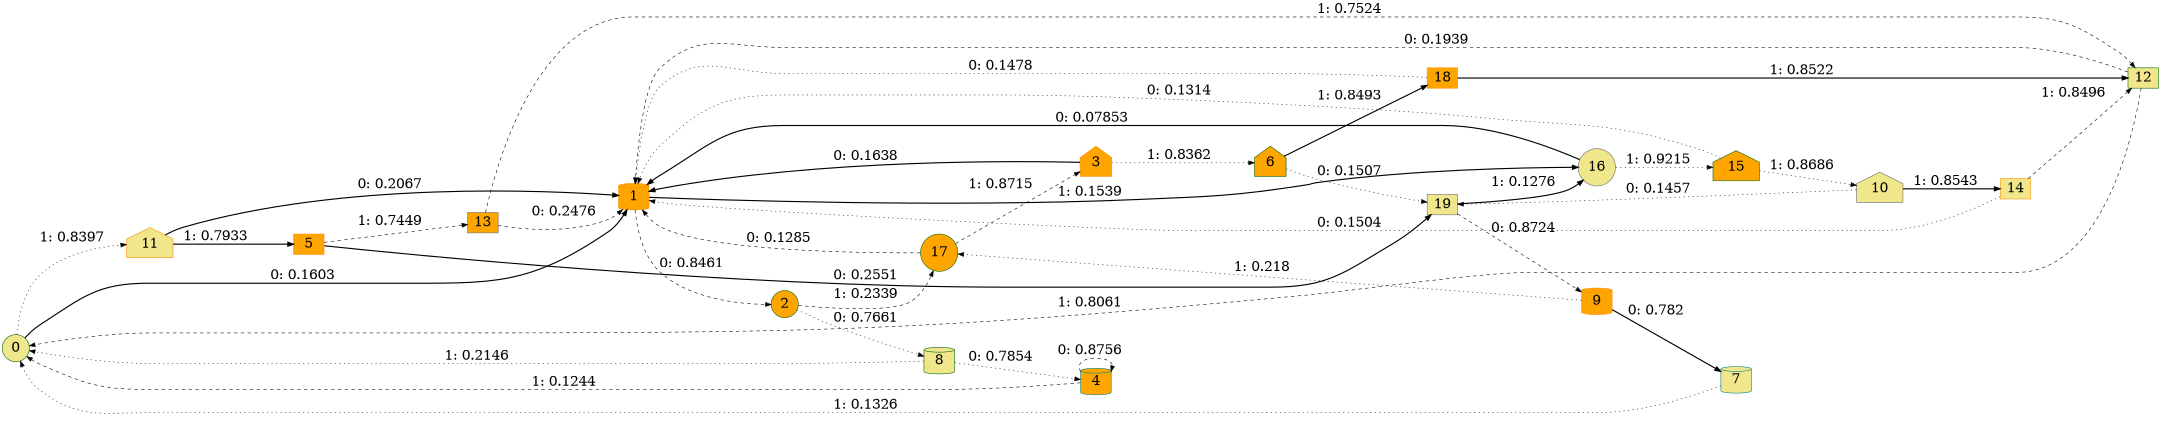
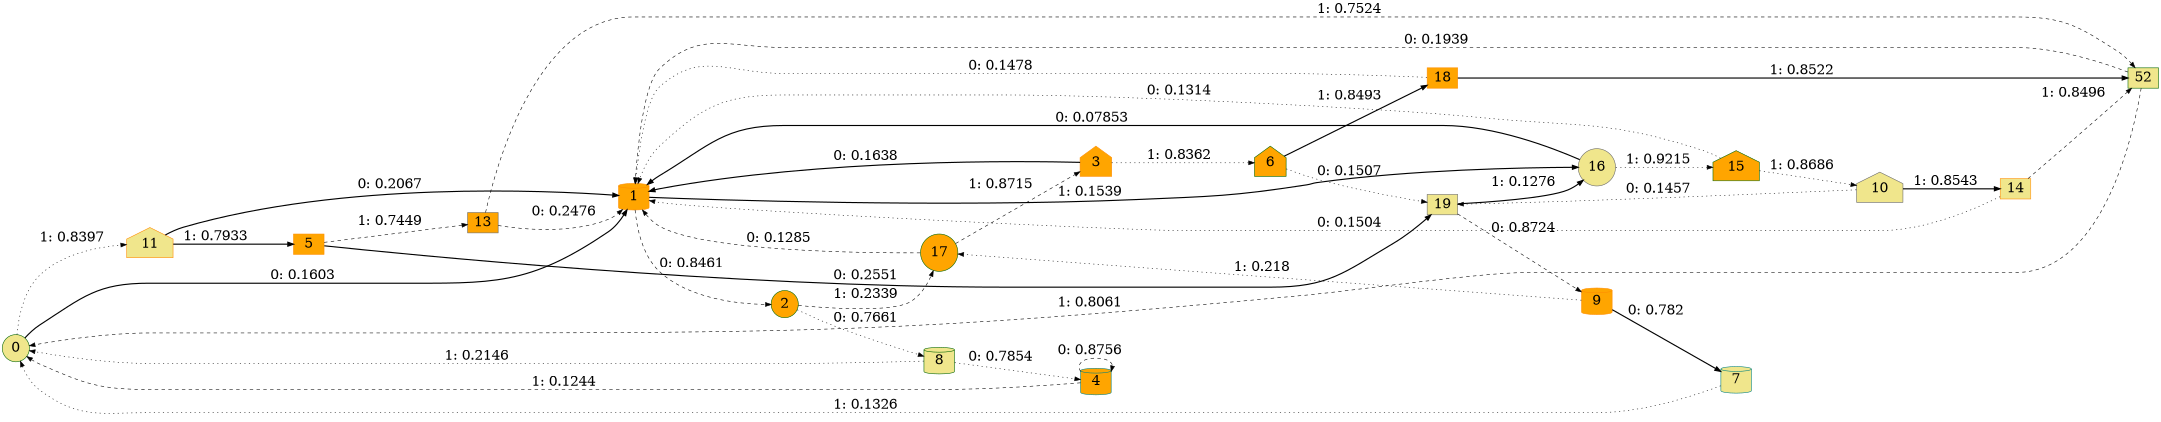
node "12": label "12" -> "52"
